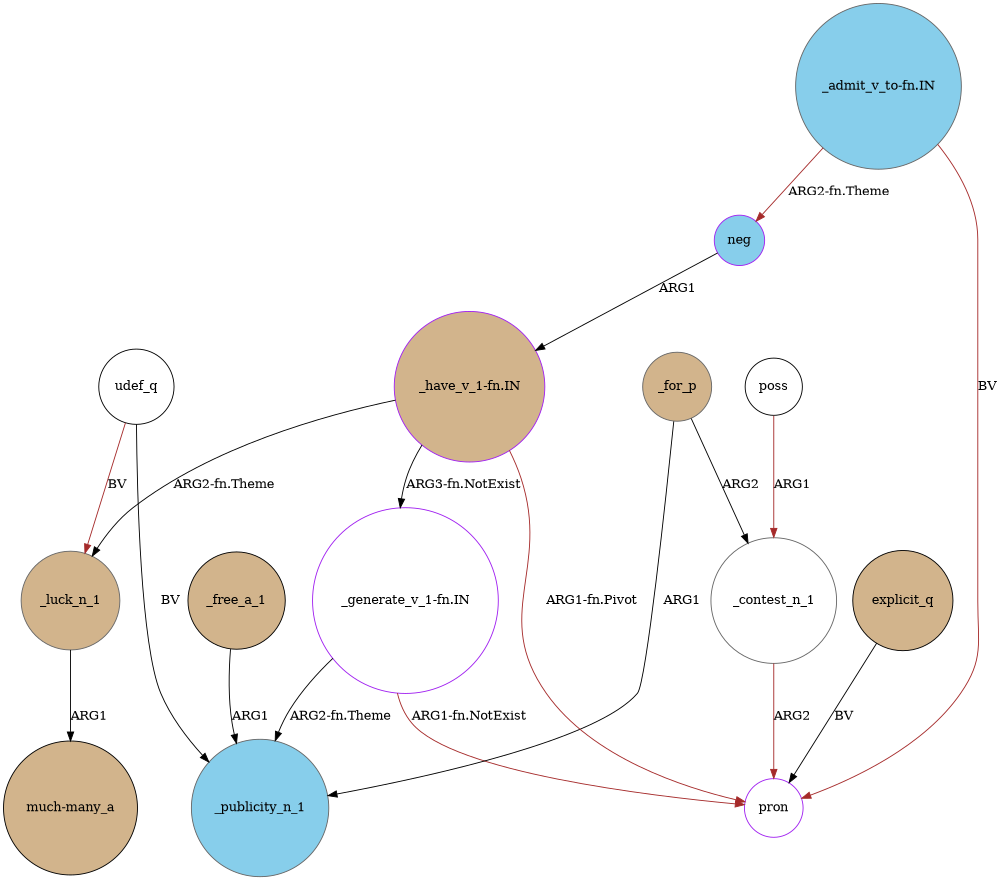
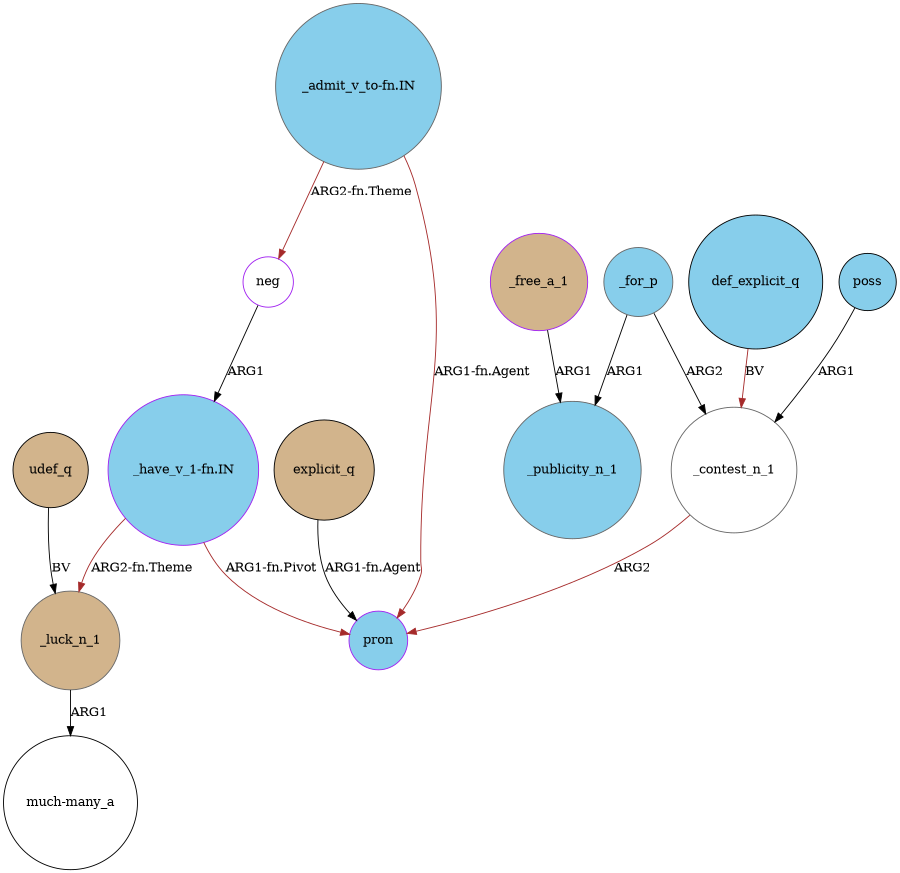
node "neg": fillcolor skyblue -> white
node "def_explicit_q": added
node "udef_q": fillcolor white -> tan
node "_have_v_1-fn.IN": fillcolor tan -> skyblue
node "_for_p": fillcolor tan -> skyblue
node "poss": fillcolor white -> skyblue
edge "_admit_v_to-fn.IN" -> "pron": label "BV" -> "ARG1-fn.Agent"
edge "_have_v_1-fn.IN" -> "_luck_n_1": color black -> brown
edge "poss" -> "_contest_n_1": color brown -> black
edge "udef_q" -> "_luck_n_1": color brown -> black
edge "udef_q" -> "_publicity_n_1": removed, label "BV"
node "_free_a_1": color black -> purple
node "_generate_v_1-fn.IN": removed
edge "explicit_q" -> "pron": label "BV" -> "ARG1-fn.Agent"
node "much-many_a": fillcolor tan -> white
node "pron": fillcolor white -> skyblue
